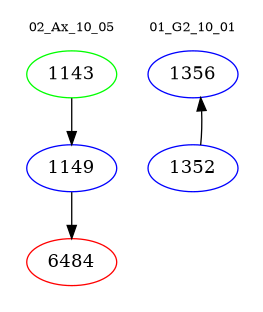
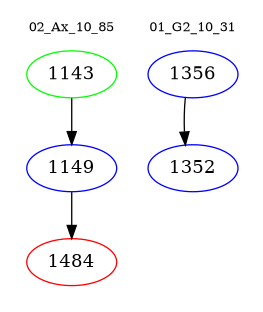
cluster "02_Ax_10_05": label "02_Ax_10_05" -> "02_Ax_10_85"
cluster "01_G2_10_01": label "01_G2_10_01" -> "01_G2_10_31"
edge "1352" -> "1356": reversed
node "6484": label "6484" -> "1484"
